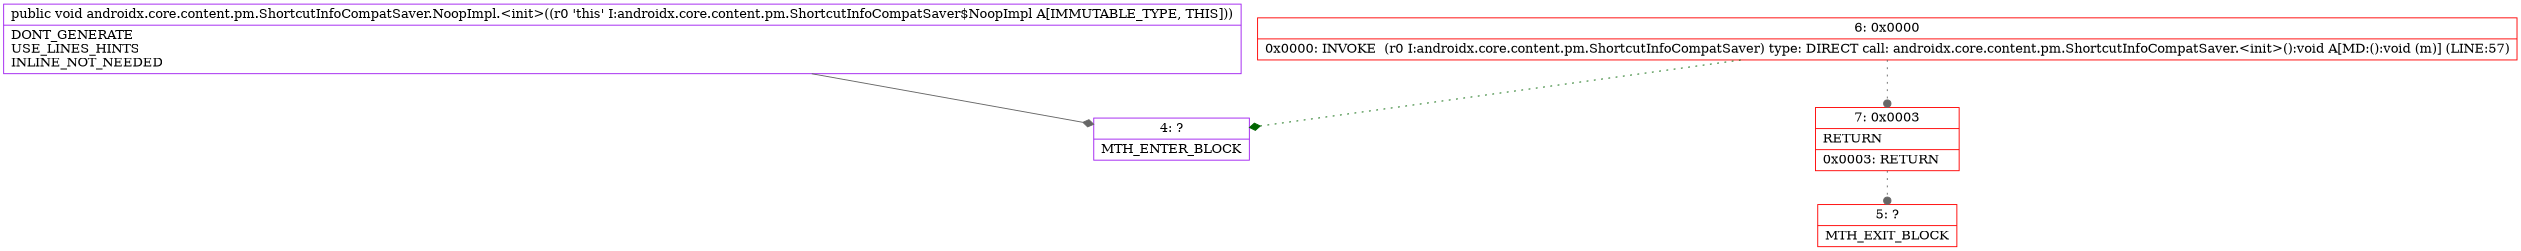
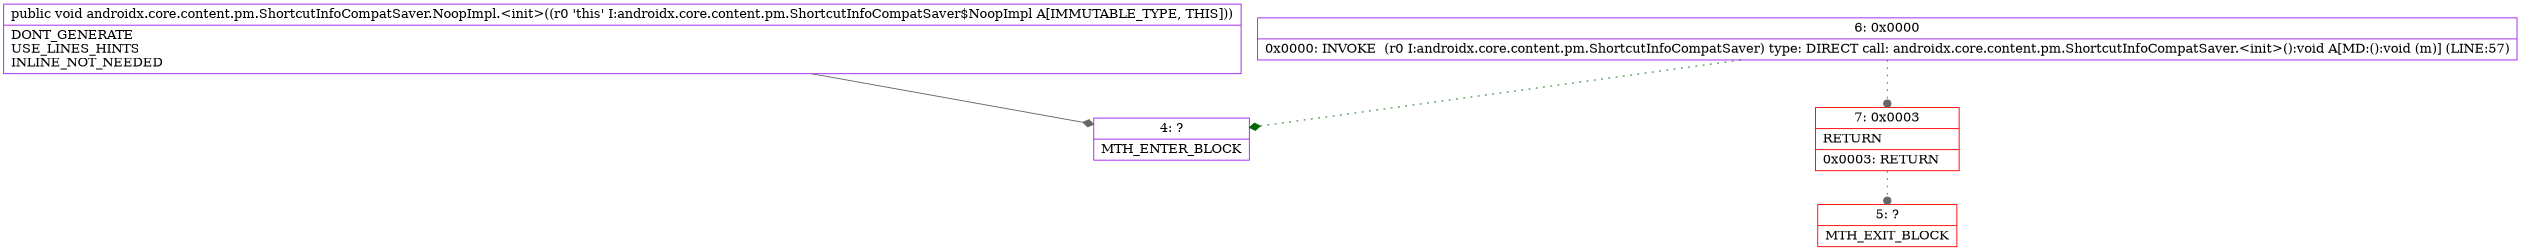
node "6: 0x0000": color red -> purple
